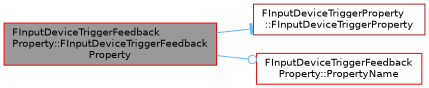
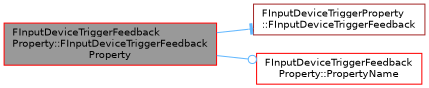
node "FInputDeviceTriggerProperty ::FInputDeviceTriggerProperty": label "FInputDeviceTriggerProperty ::FInputDeviceTriggerProperty" -> "FInputDeviceTriggerProperty ::FInputDeviceTriggerFeedback"
